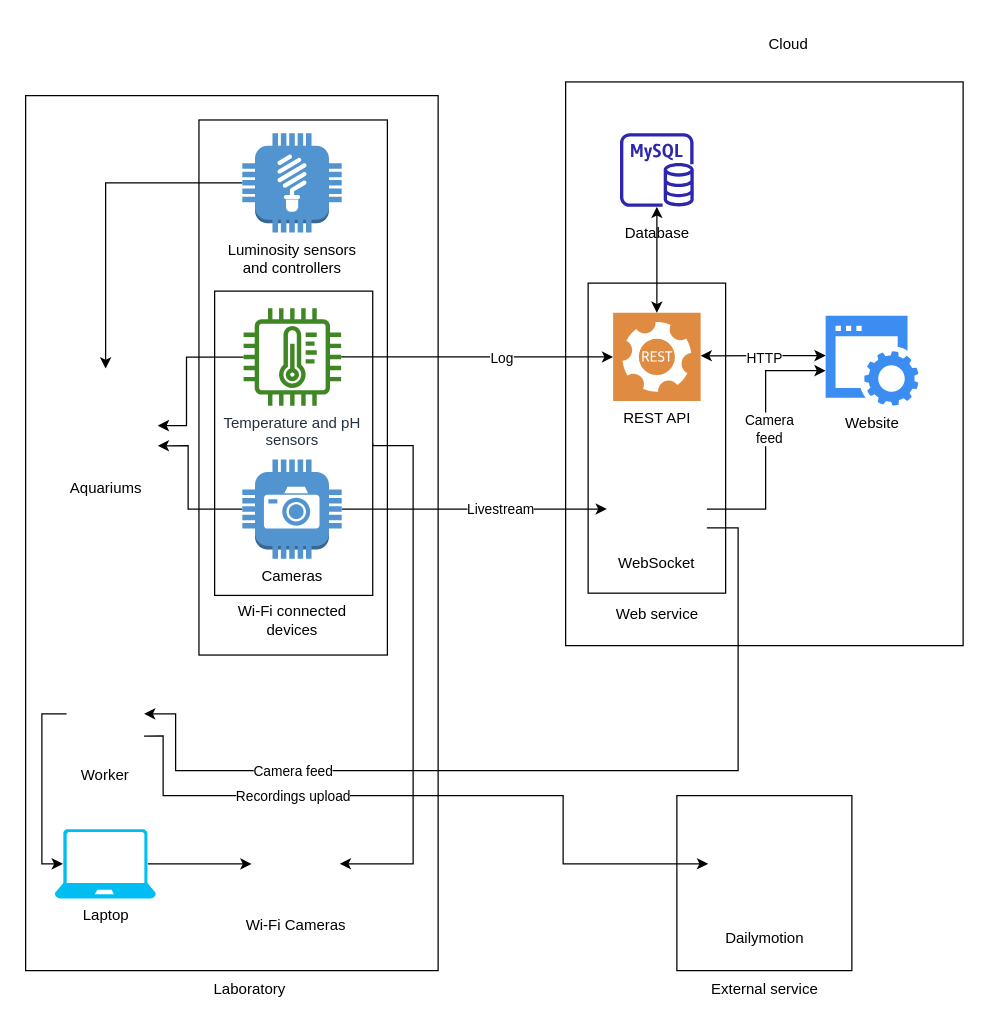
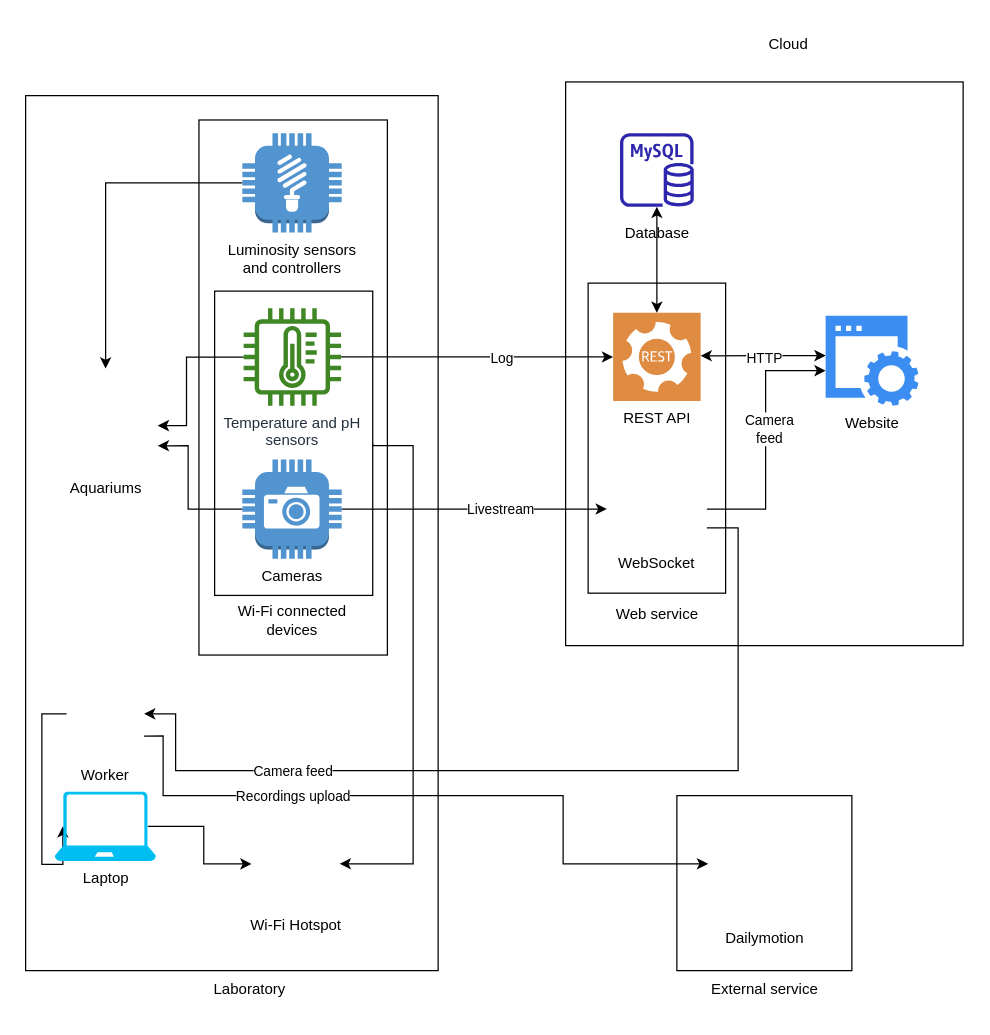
node "Laptop": moved (105, 864) -> (105, 826)
node "Wi-Fi Cameras": label "Wi-Fi Cameras" -> "Wi-Fi Hotspot"
